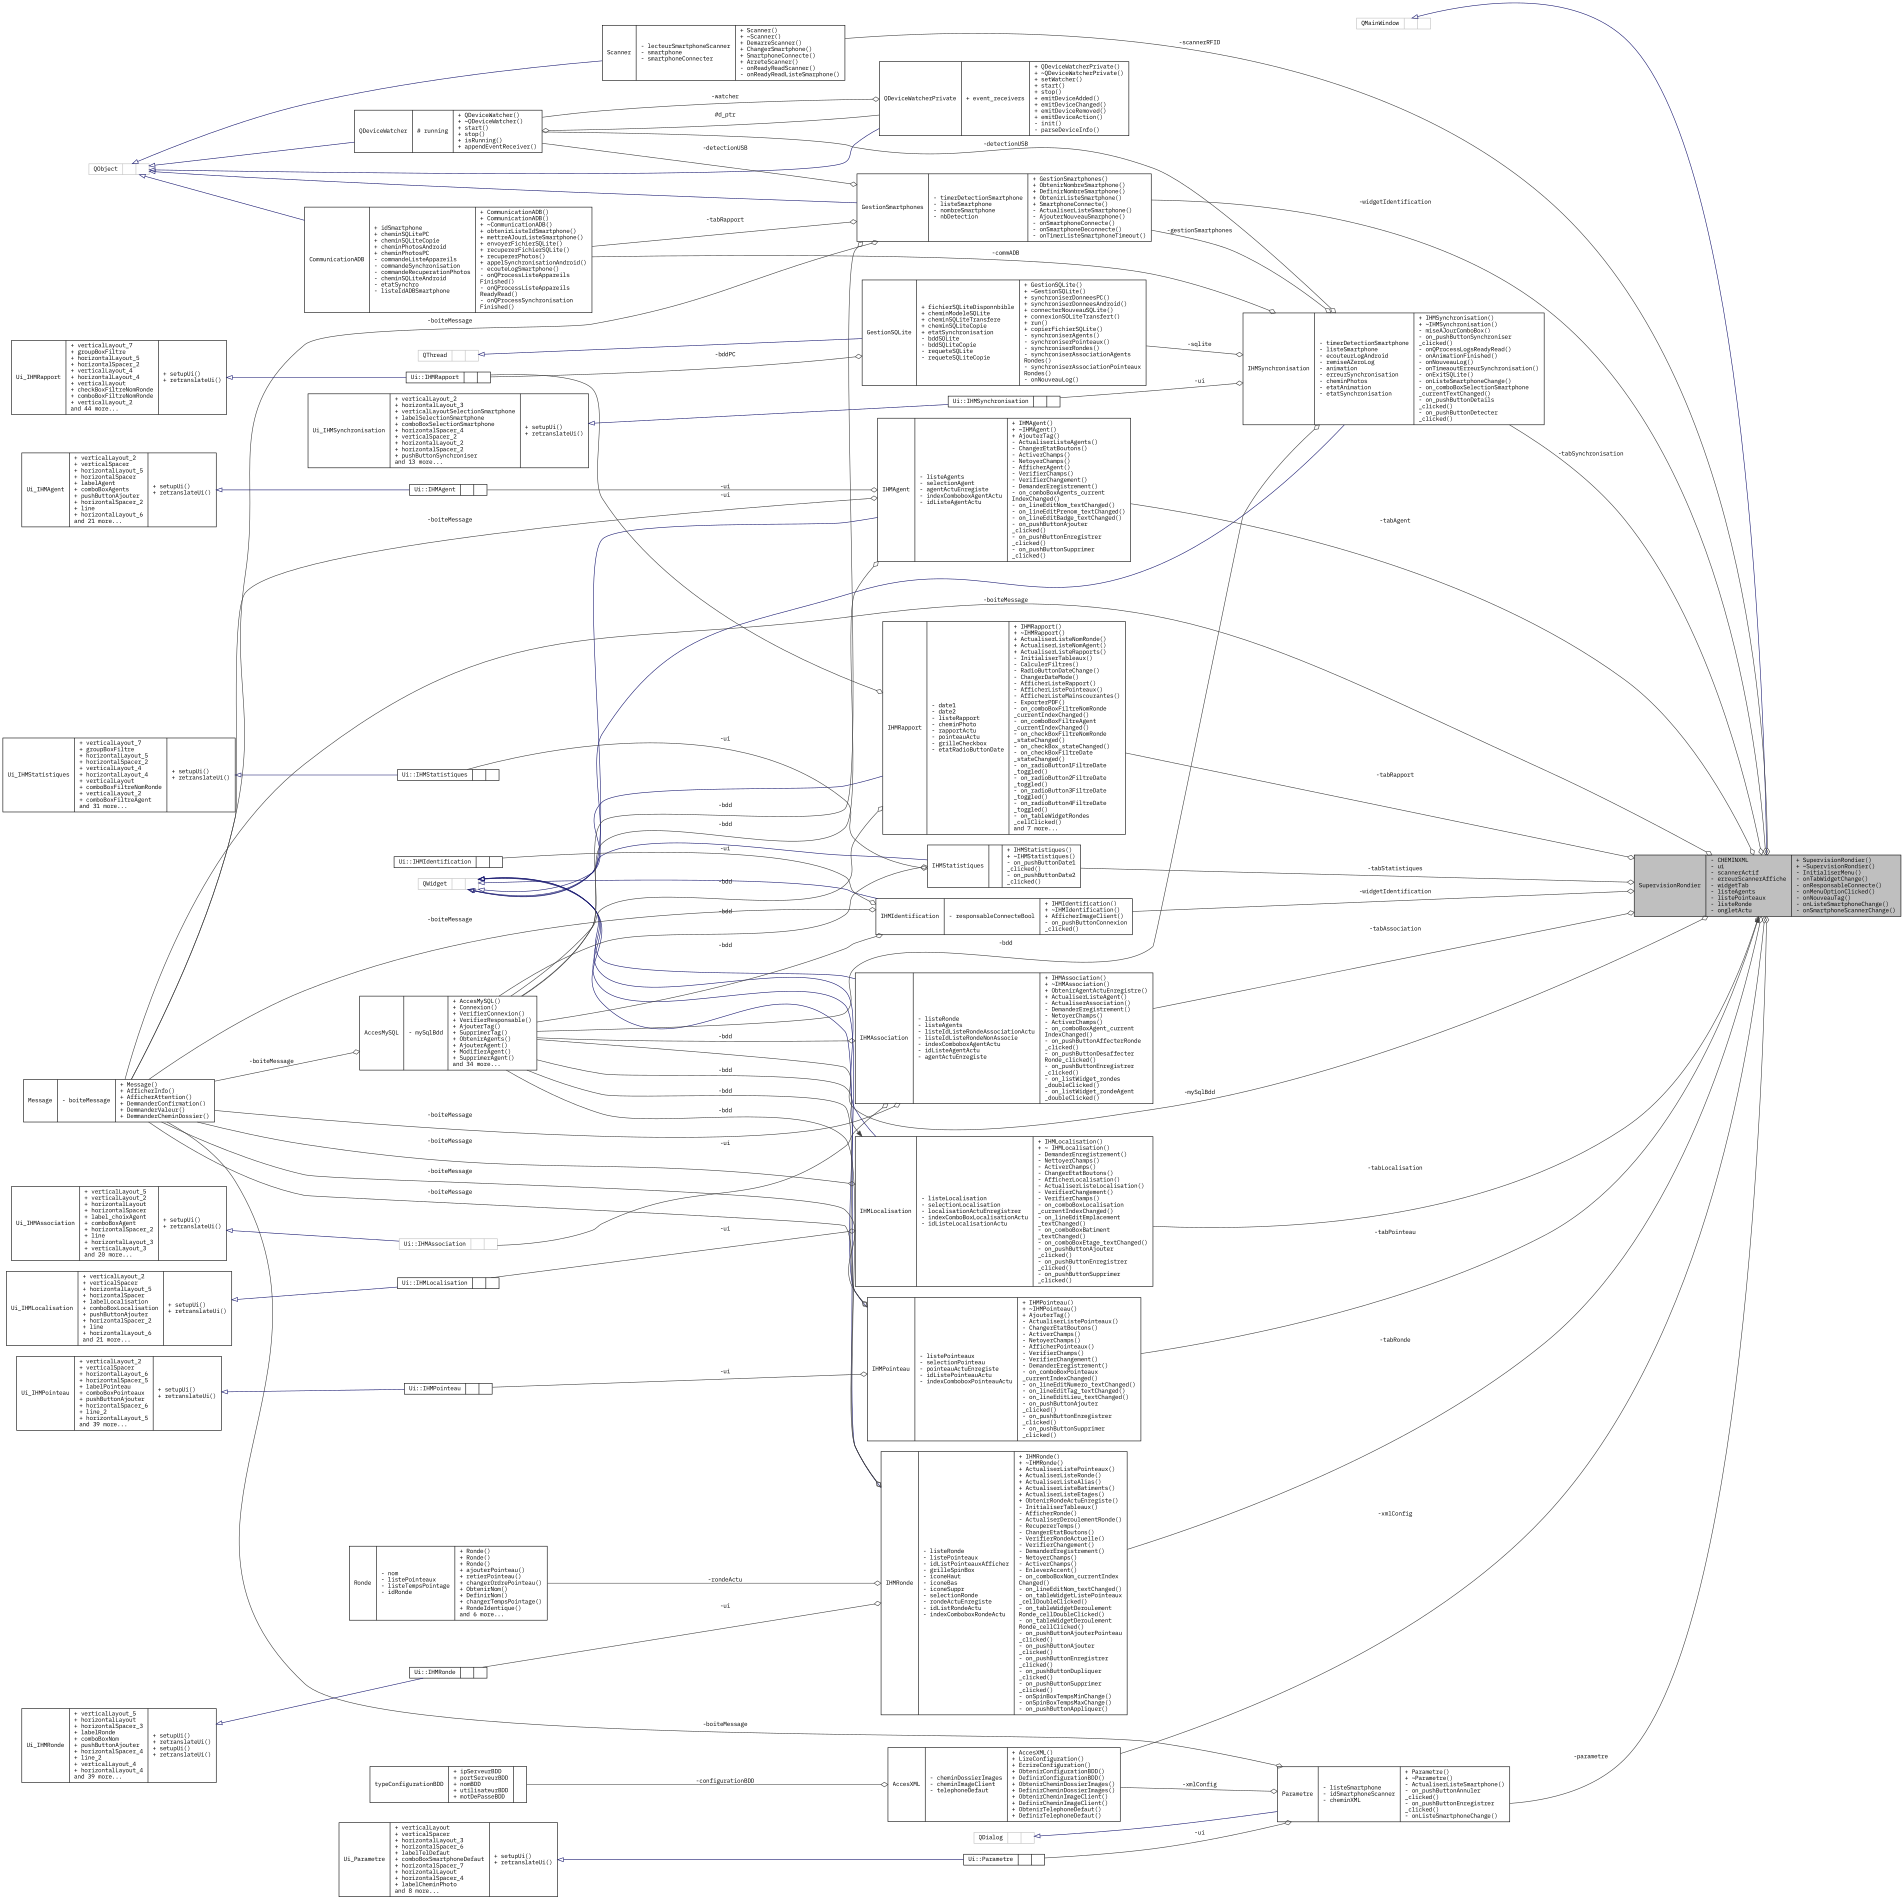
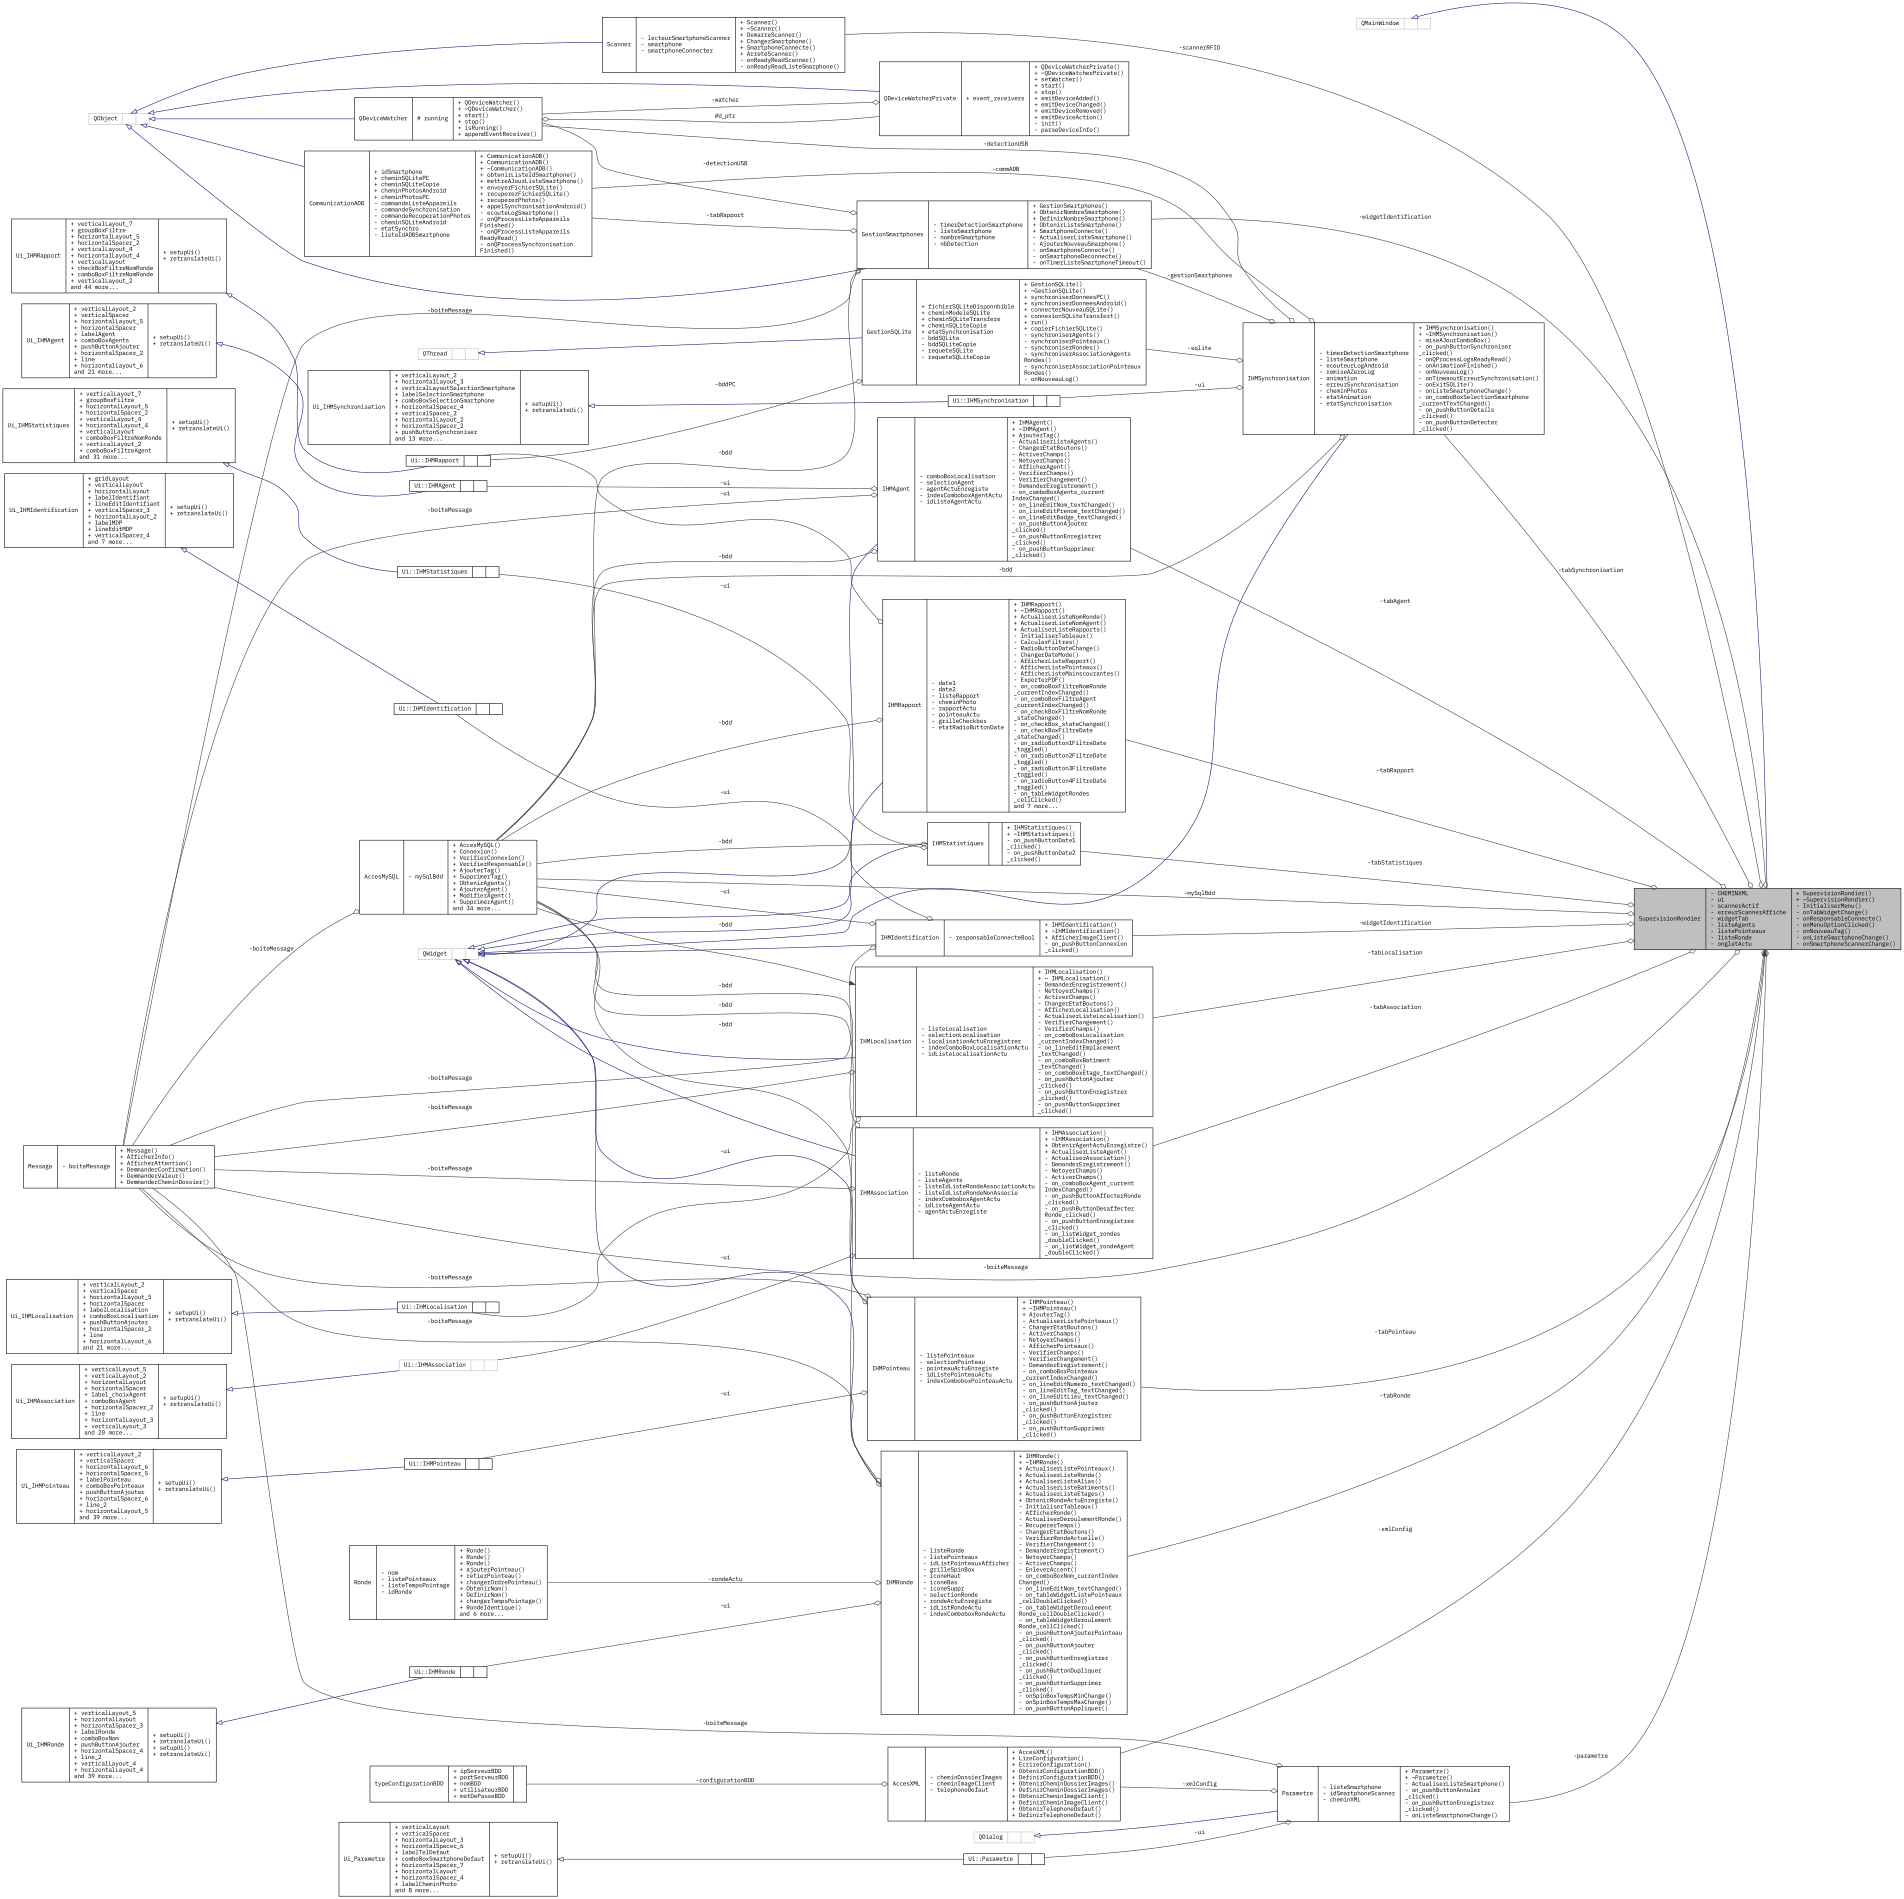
node "IHMAgent": text "- listeAgents" -> "- comboBoxLocalisation"
node "Ui_IHMIdentification": added
edge "AccesMySQL" -> "IHMIdentification": label " -bdd" -> " -ui"
